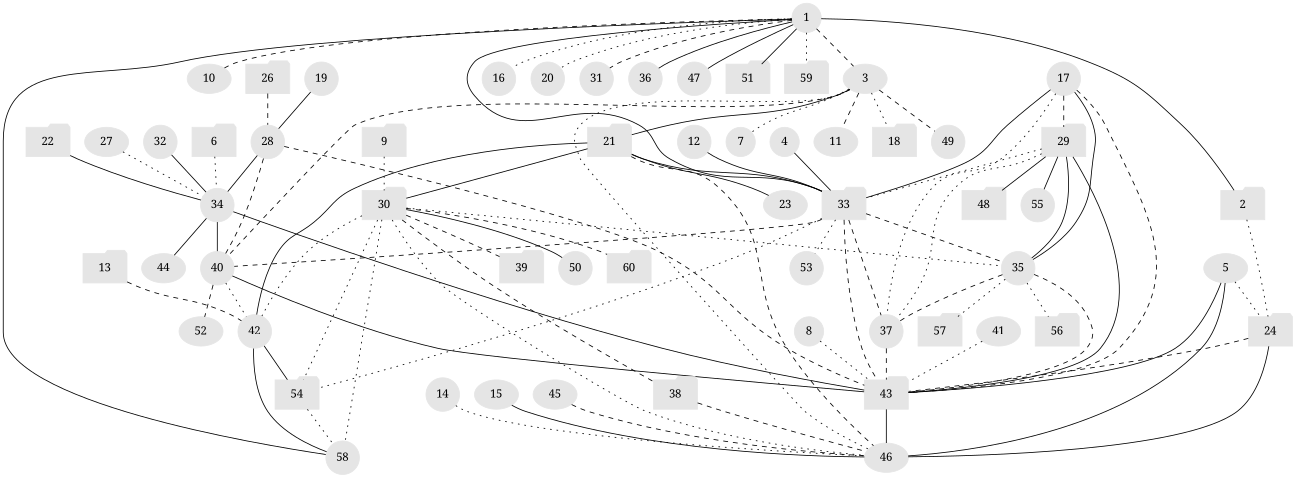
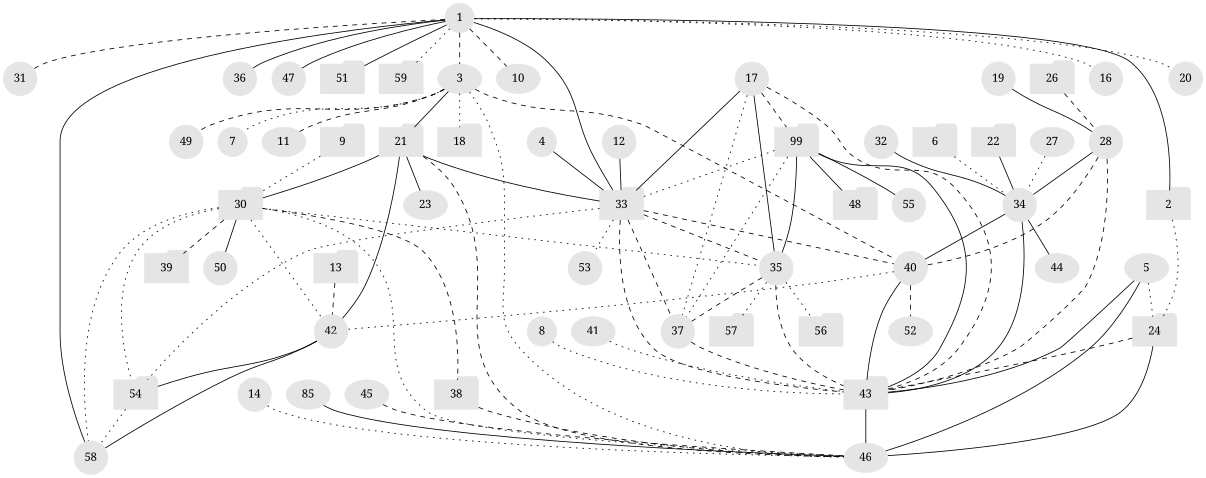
node "29": label "29" -> "99"
node "60": removed
node "15": label "15" -> "85"
